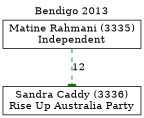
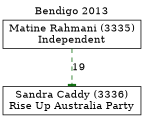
edge "Matine Rahmani (3335) Independent" -> "Sandra Caddy (3336) Rise Up Australia Party": label "12" -> "19"
